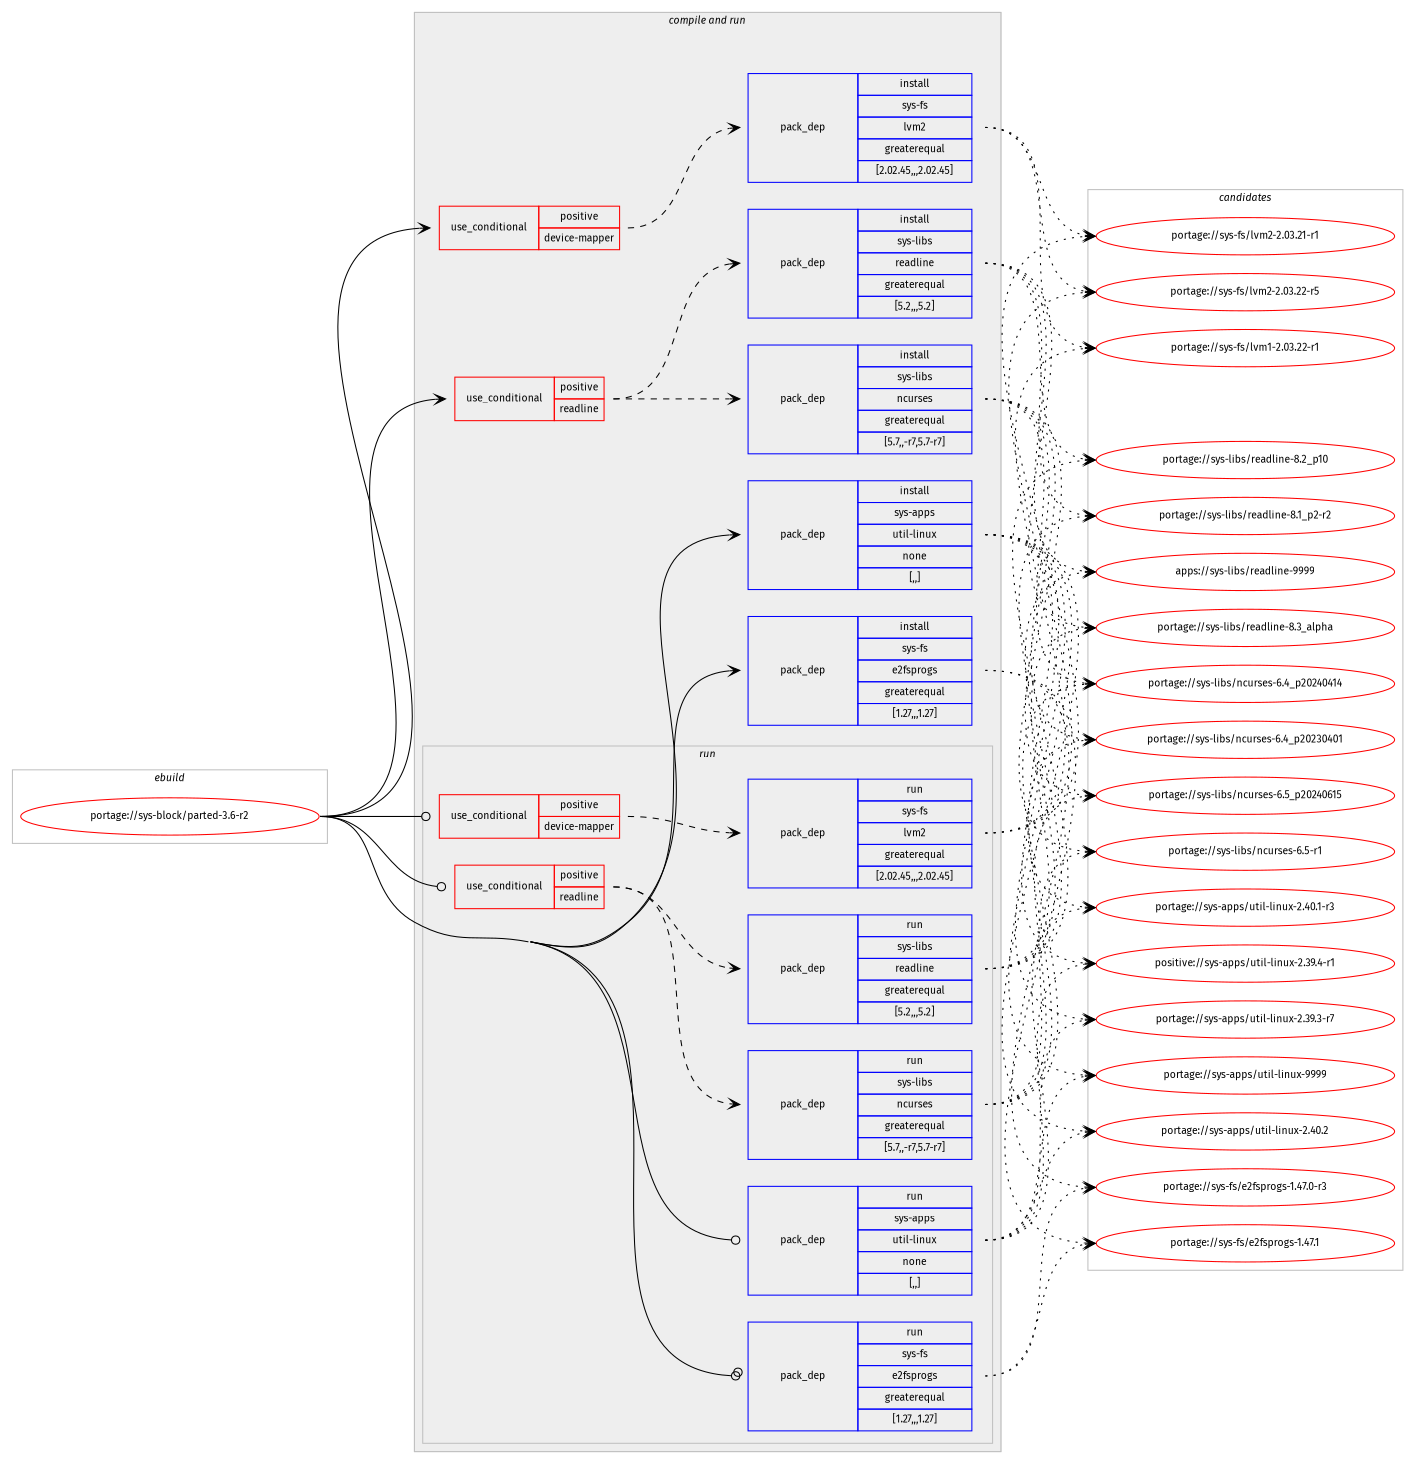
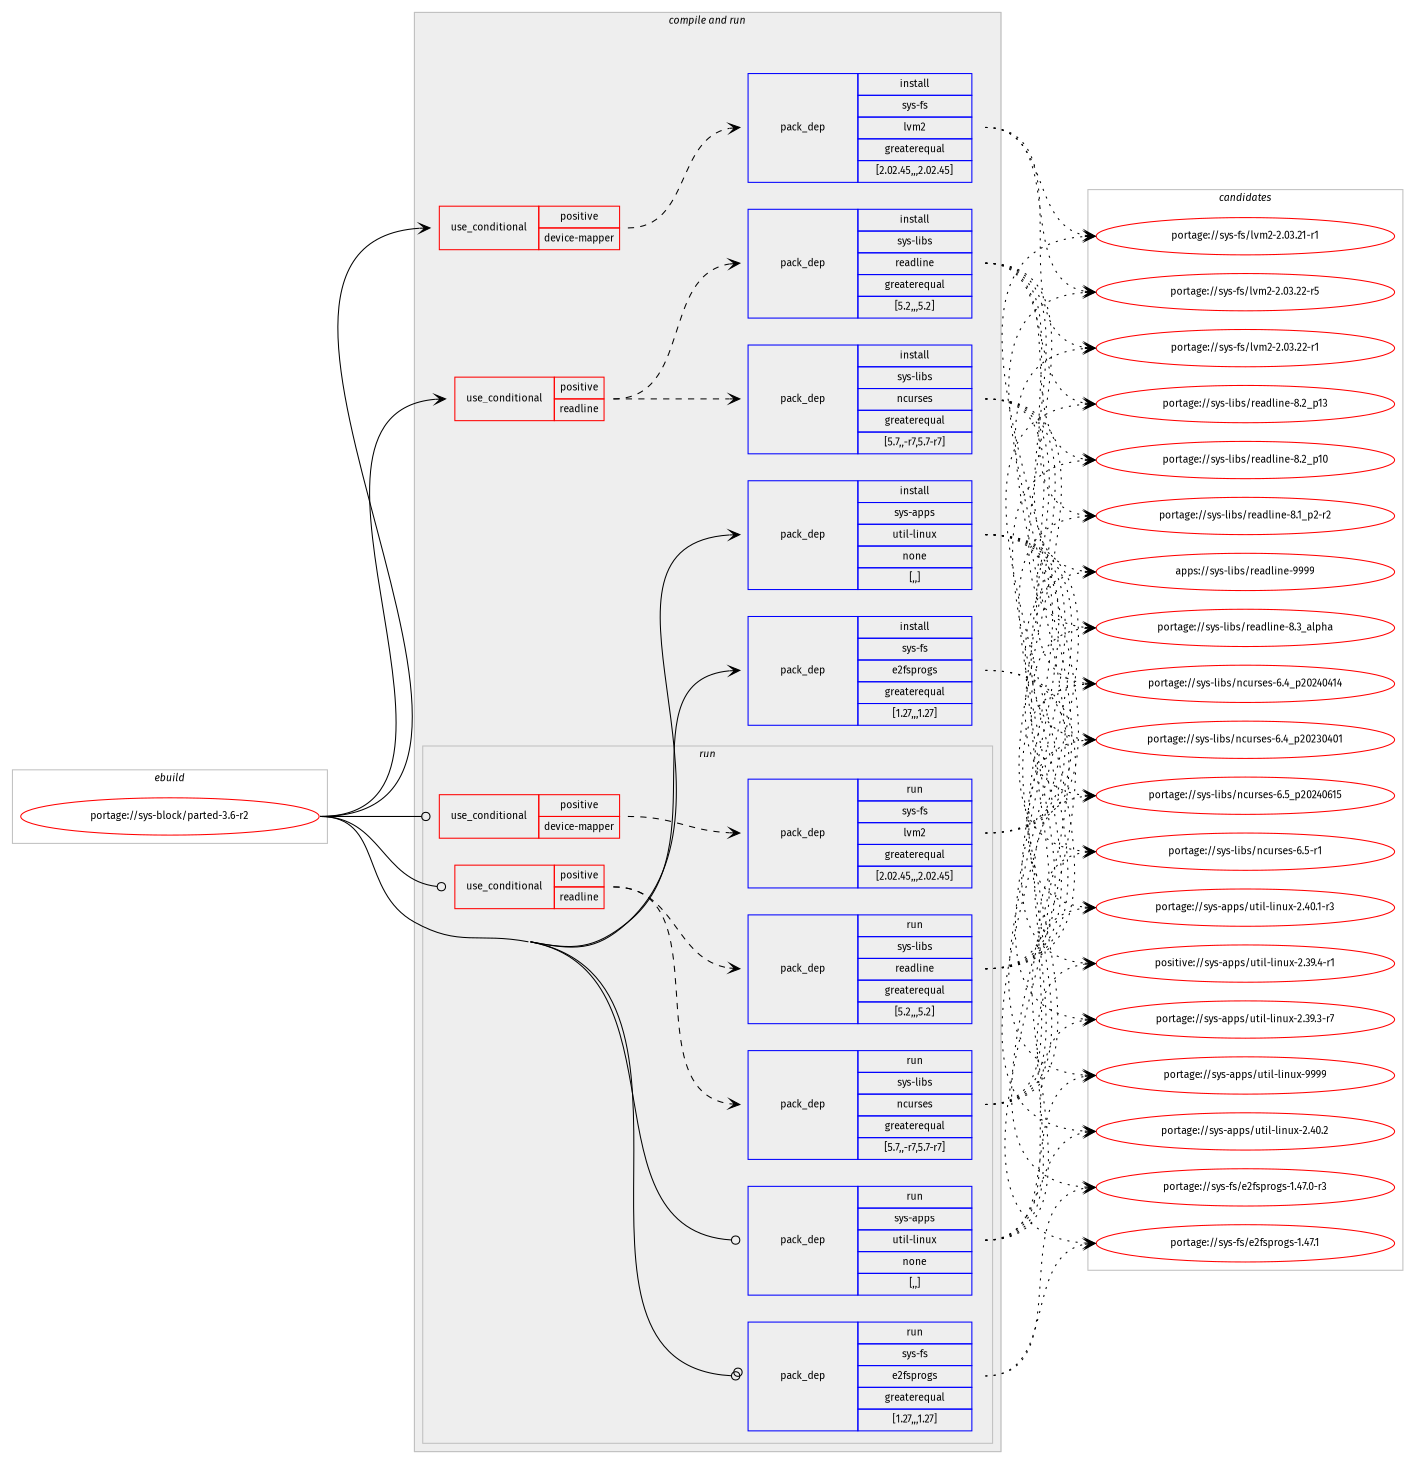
node "portage://sys-fs/lvm1-2.03.22-r1": label "portage://sys-fs/lvm1-2.03.22-r1" -> "portage://sys-fs/lvm2-2.03.22-r1"
node "portage://sys-libs/readline-8.2_p13": added
